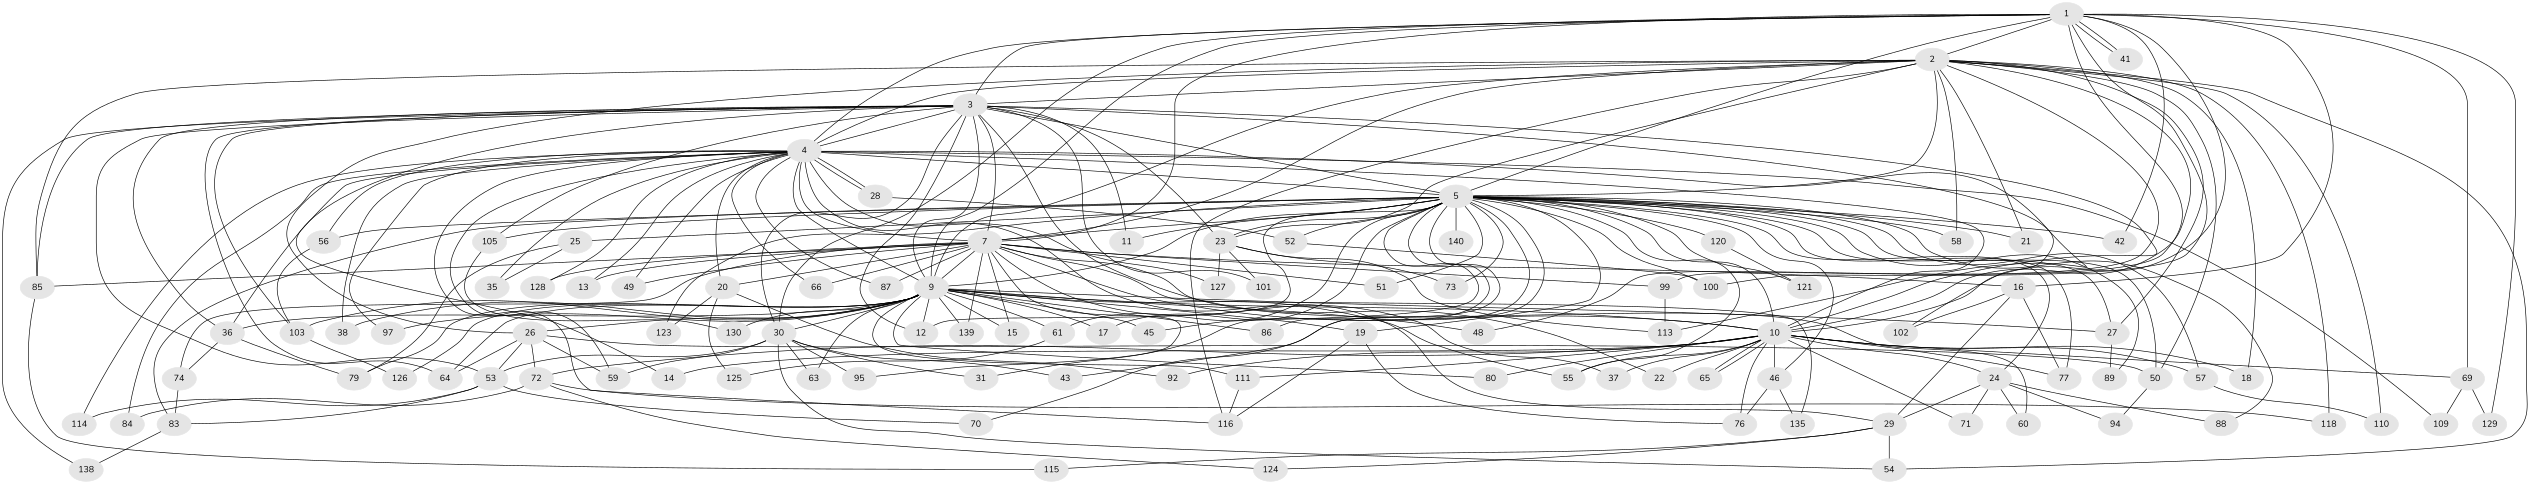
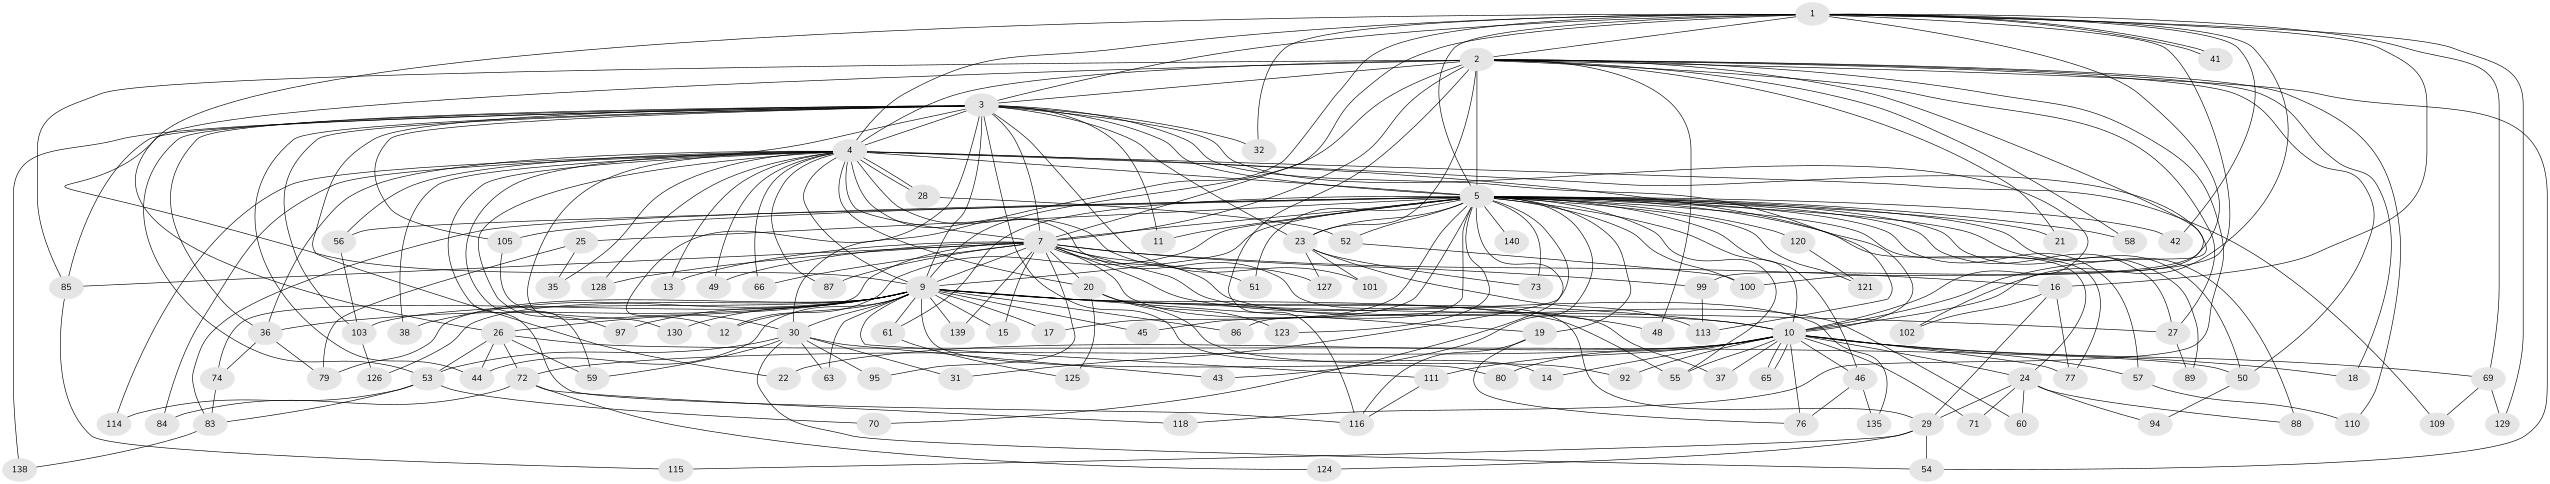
node "32": added
node "64": label "64" -> "44"
